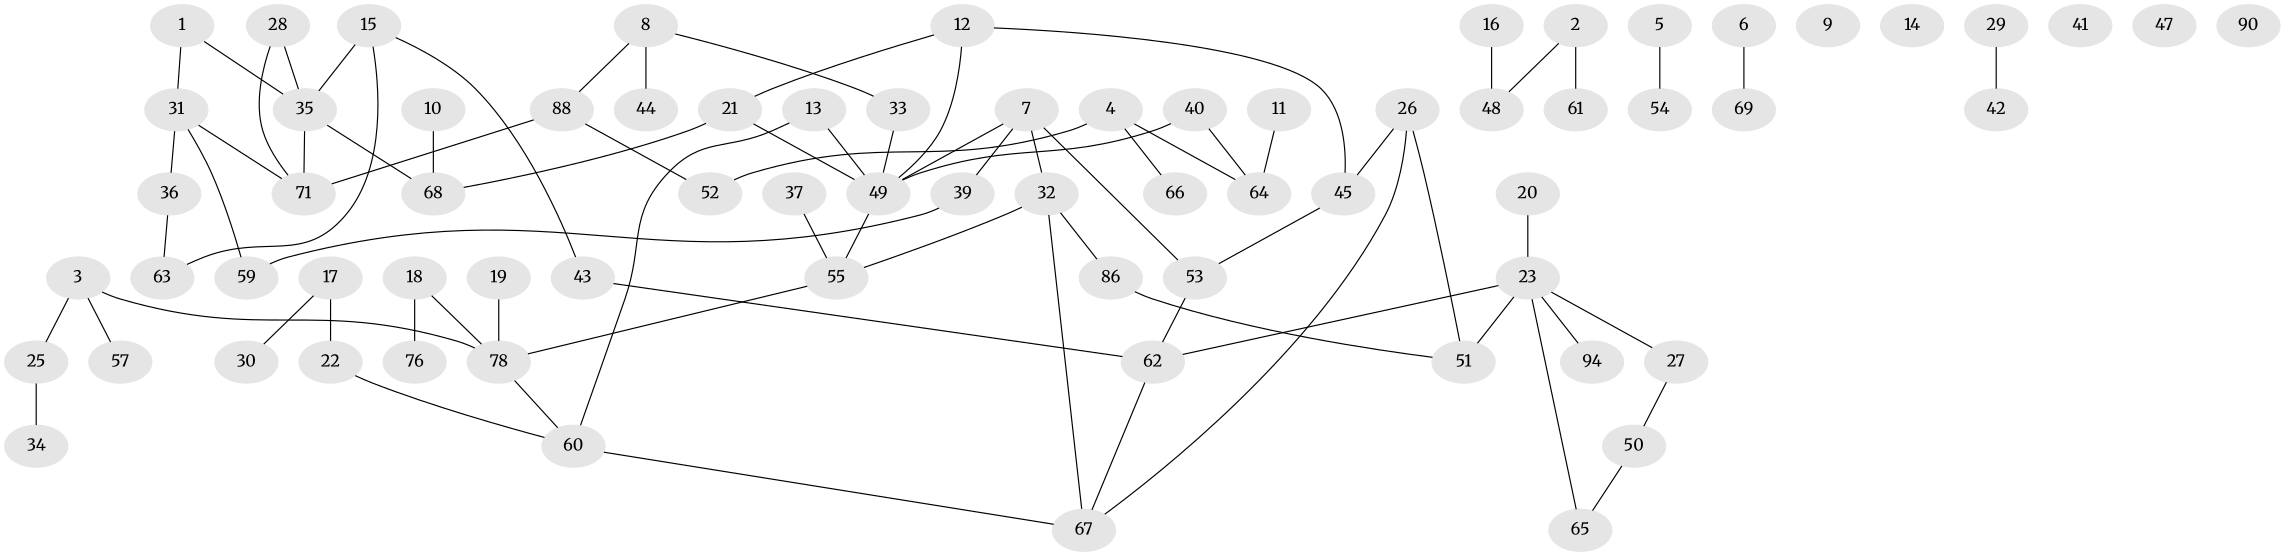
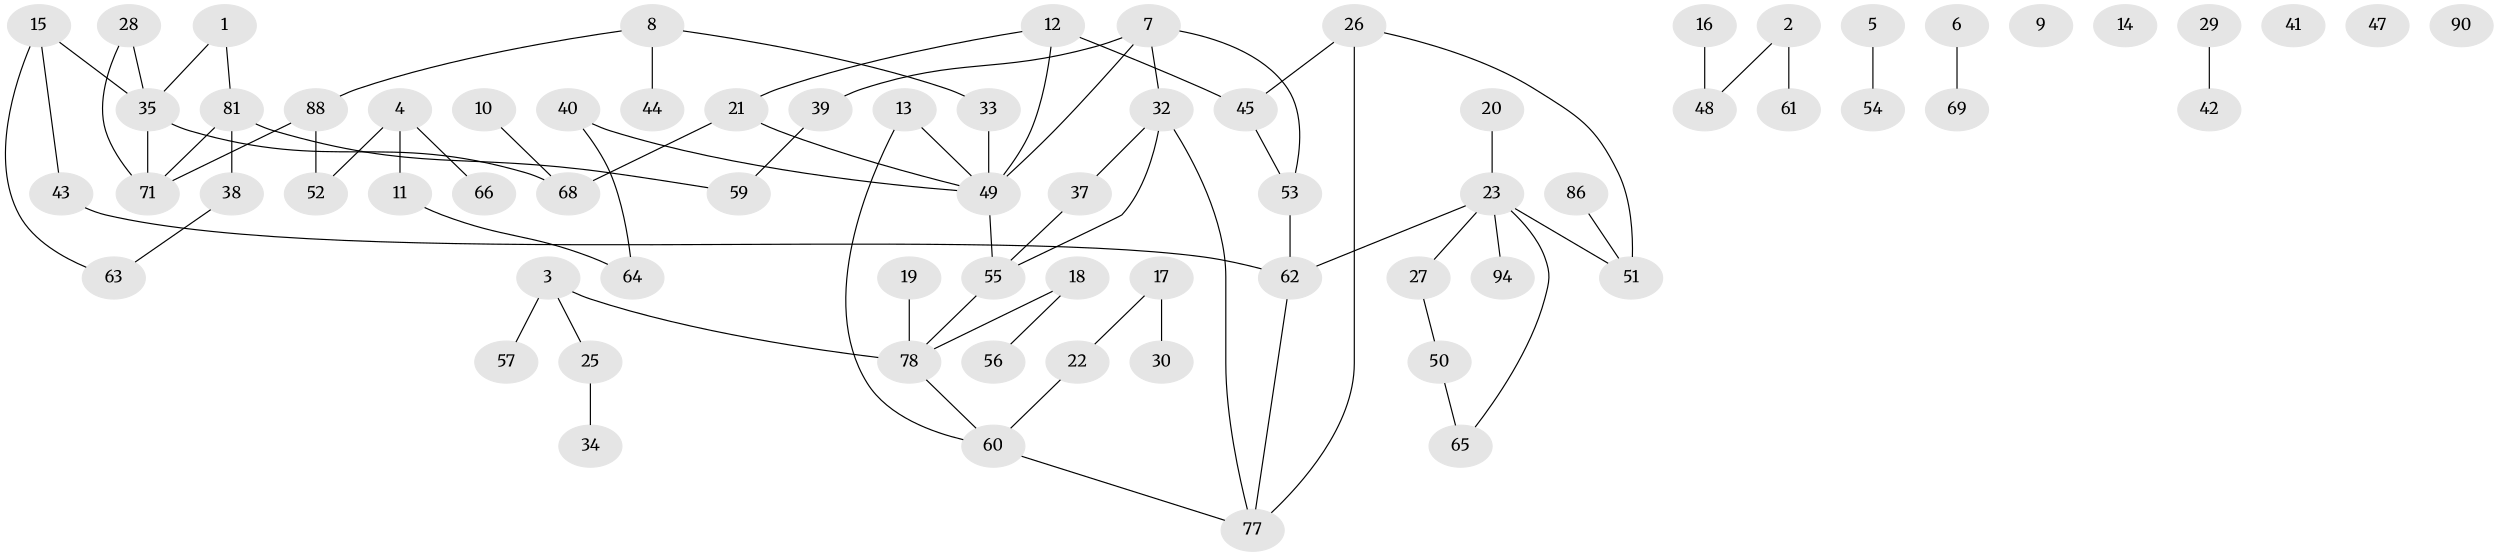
node "31": label "31" -> "81"
edge "4" -- "64": now "4" -- "11"
node "36": label "36" -> "38"
edge "32" -- "86": now "32" -- "37"
node "76": label "76" -> "56"
node "67": label "67" -> "77"
